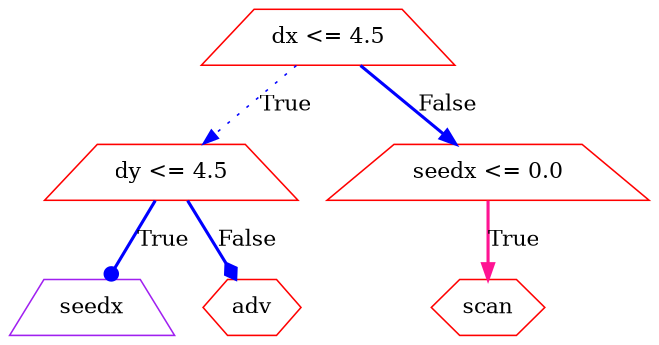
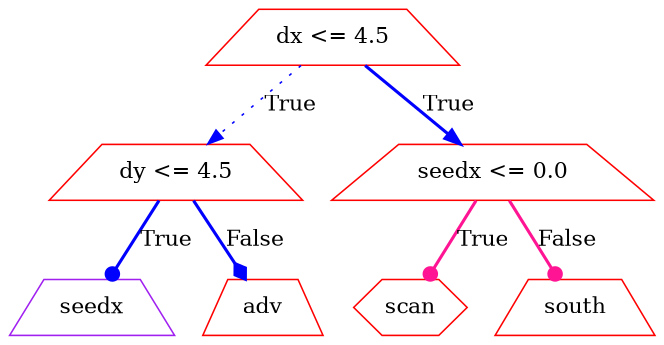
edge "dx <= 4.5" -> "seedx <= 0.0": label "False" -> "True"
edge "seedx <= 0.0" -> "scan": arrowhead normal -> dot
node "adv": shape hexagon -> trapezium
node "south": added
